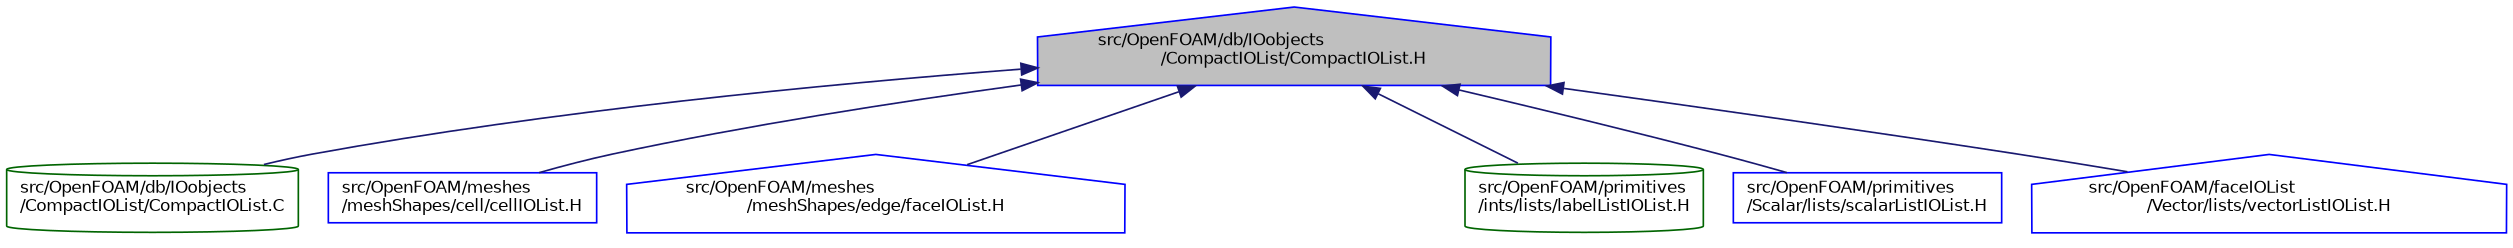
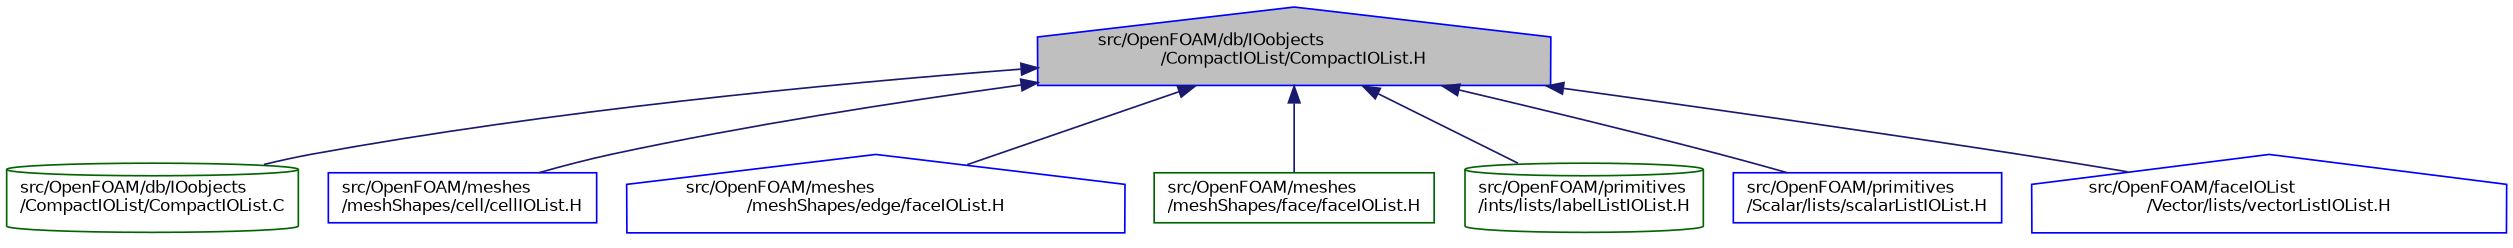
node "src/OpenFOAM/meshes /meshShapes/face/faceIOList.H": added
